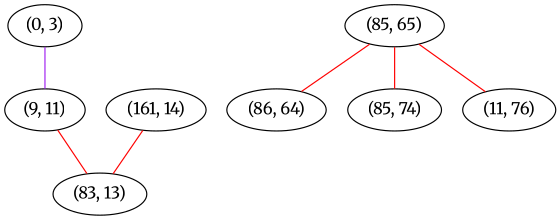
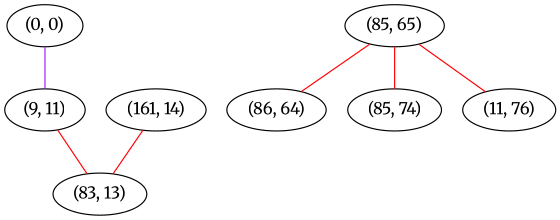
node "(0, 3)": label "(0, 3)" -> "(0, 0)"
